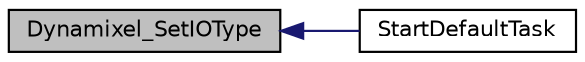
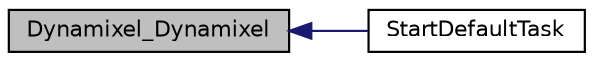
node "Dynamixel_SetIOType": label "Dynamixel_SetIOType" -> "Dynamixel_Dynamixel"
